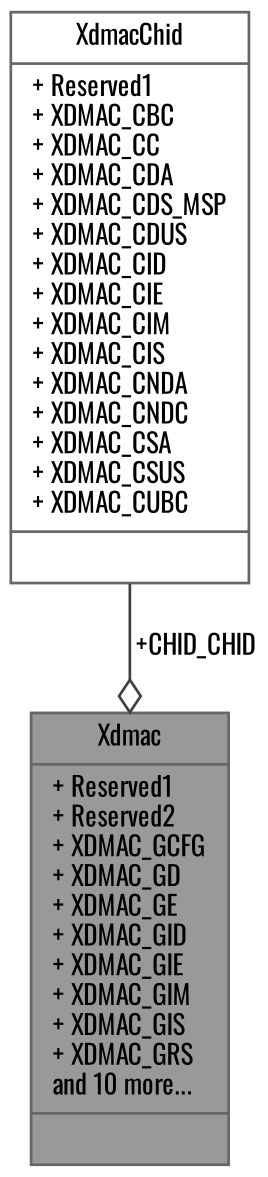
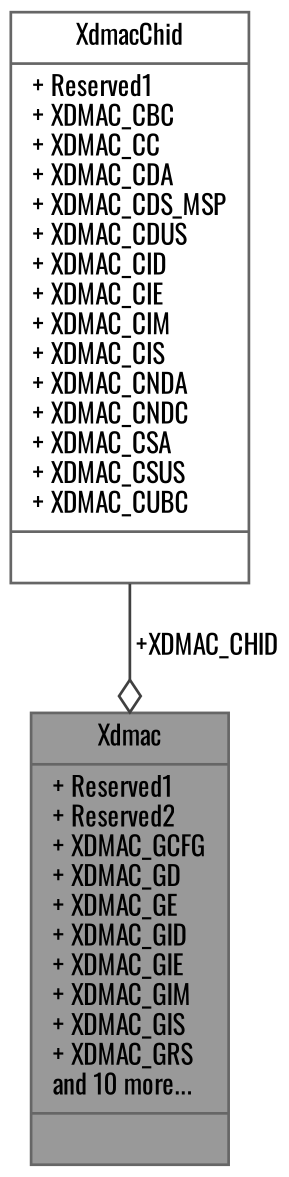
edge "XdmacChid" -> "Xdmac": label " +CHID_CHID" -> " +XDMAC_CHID"
